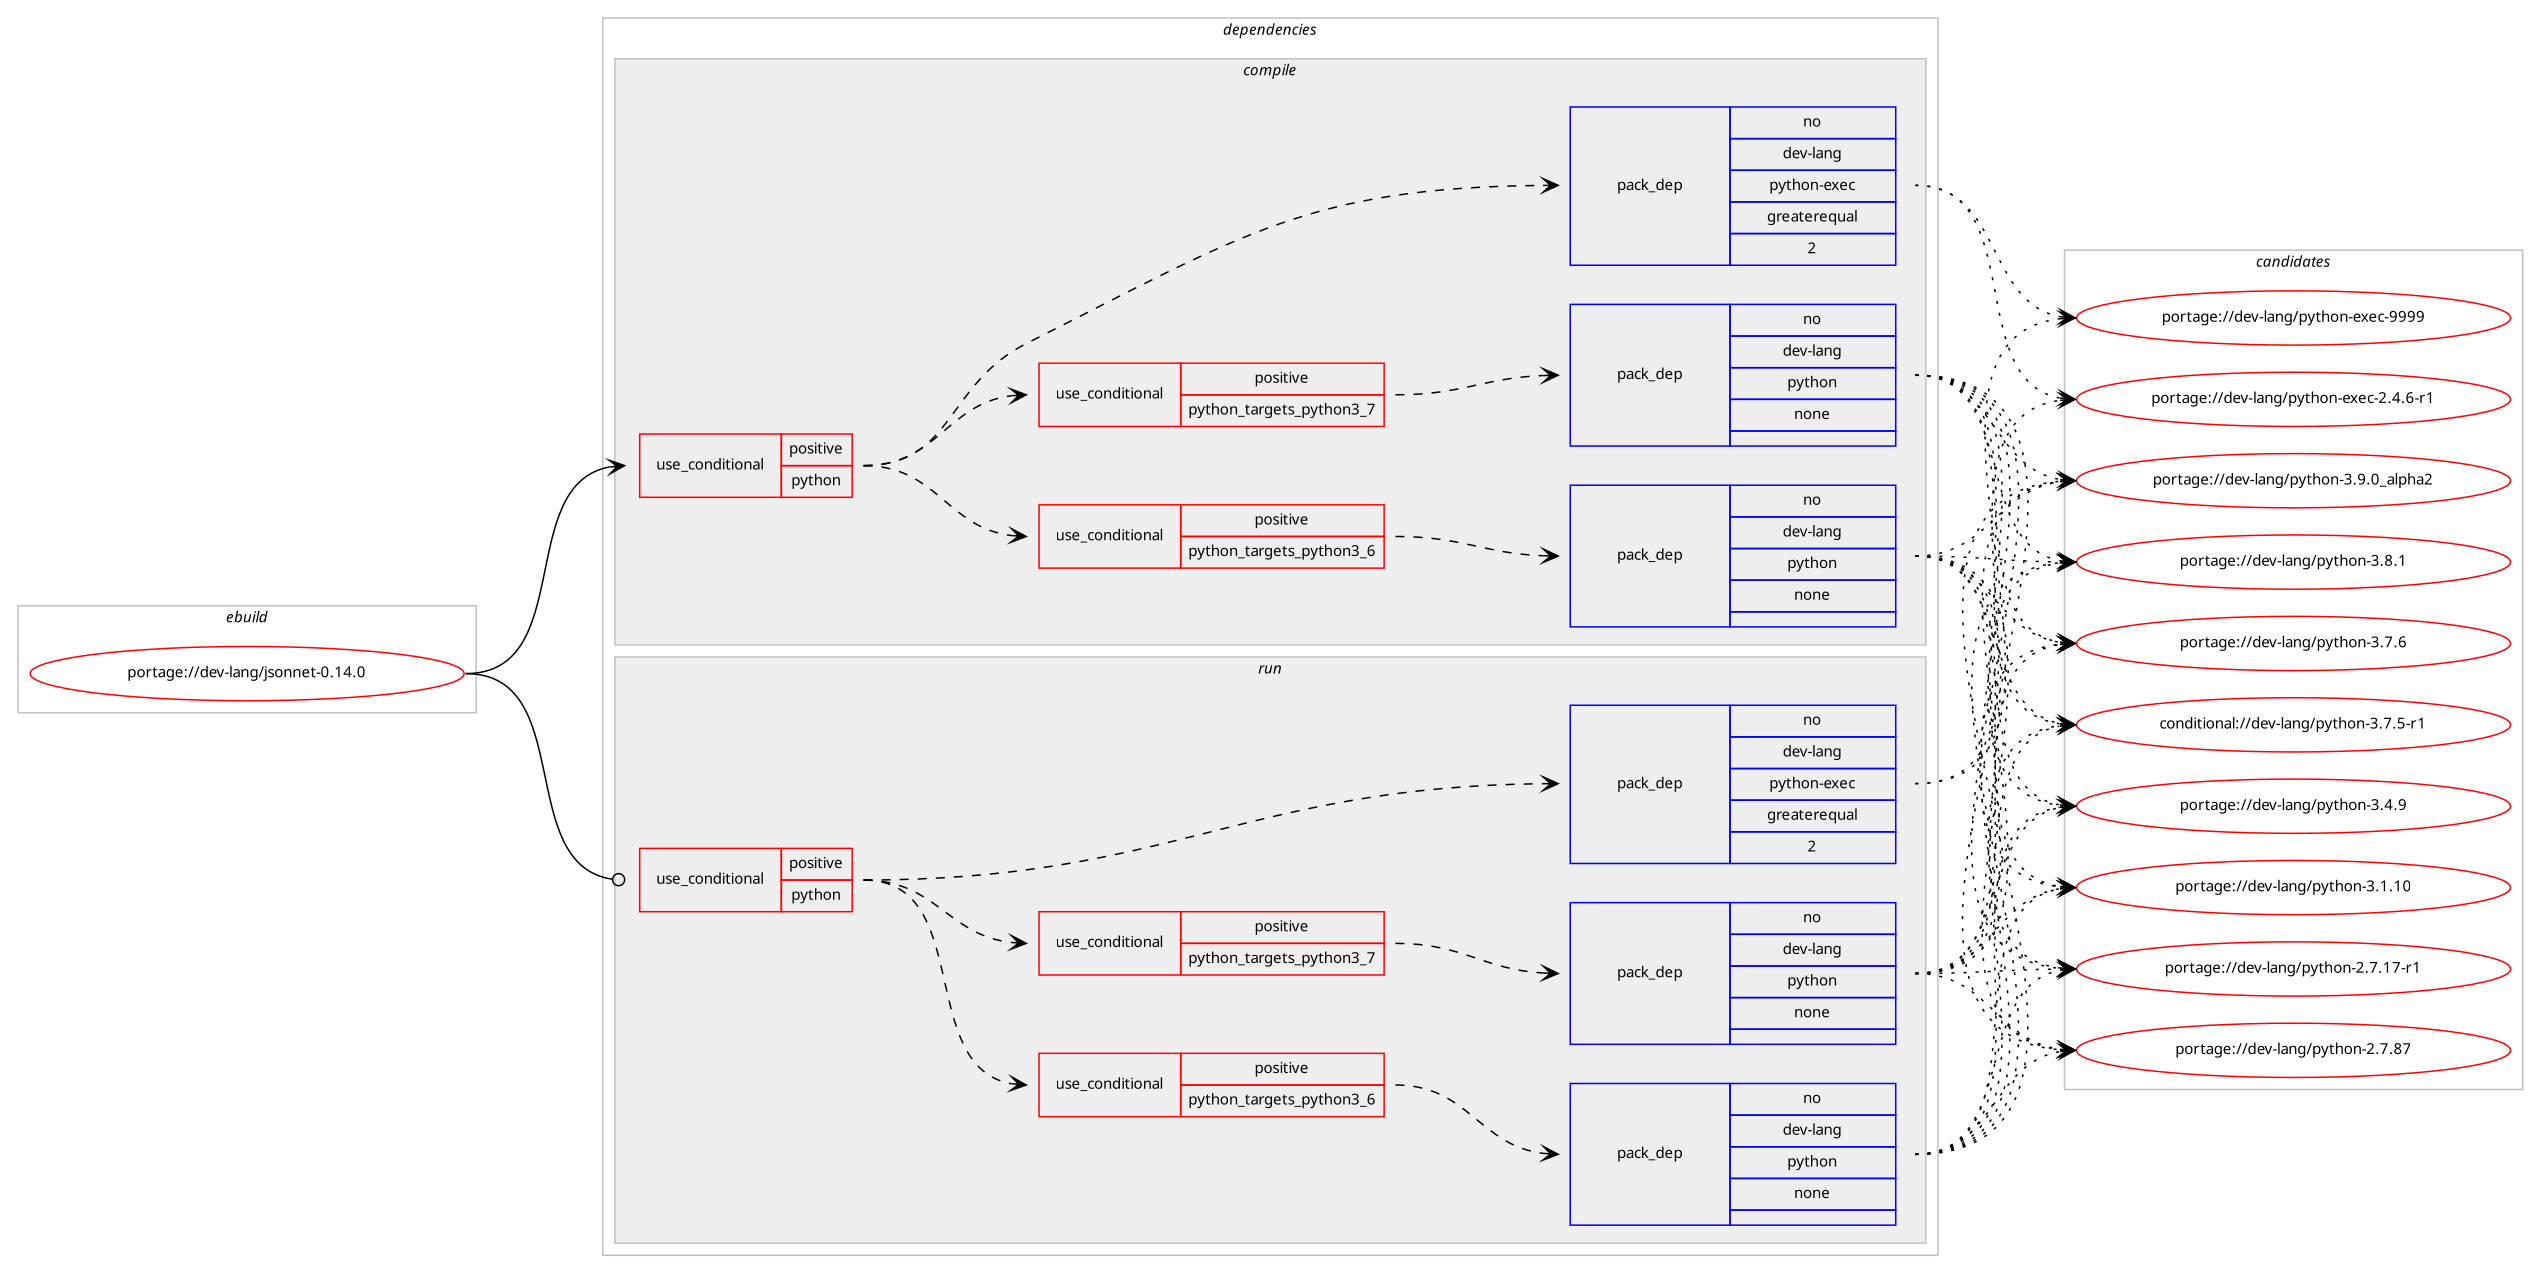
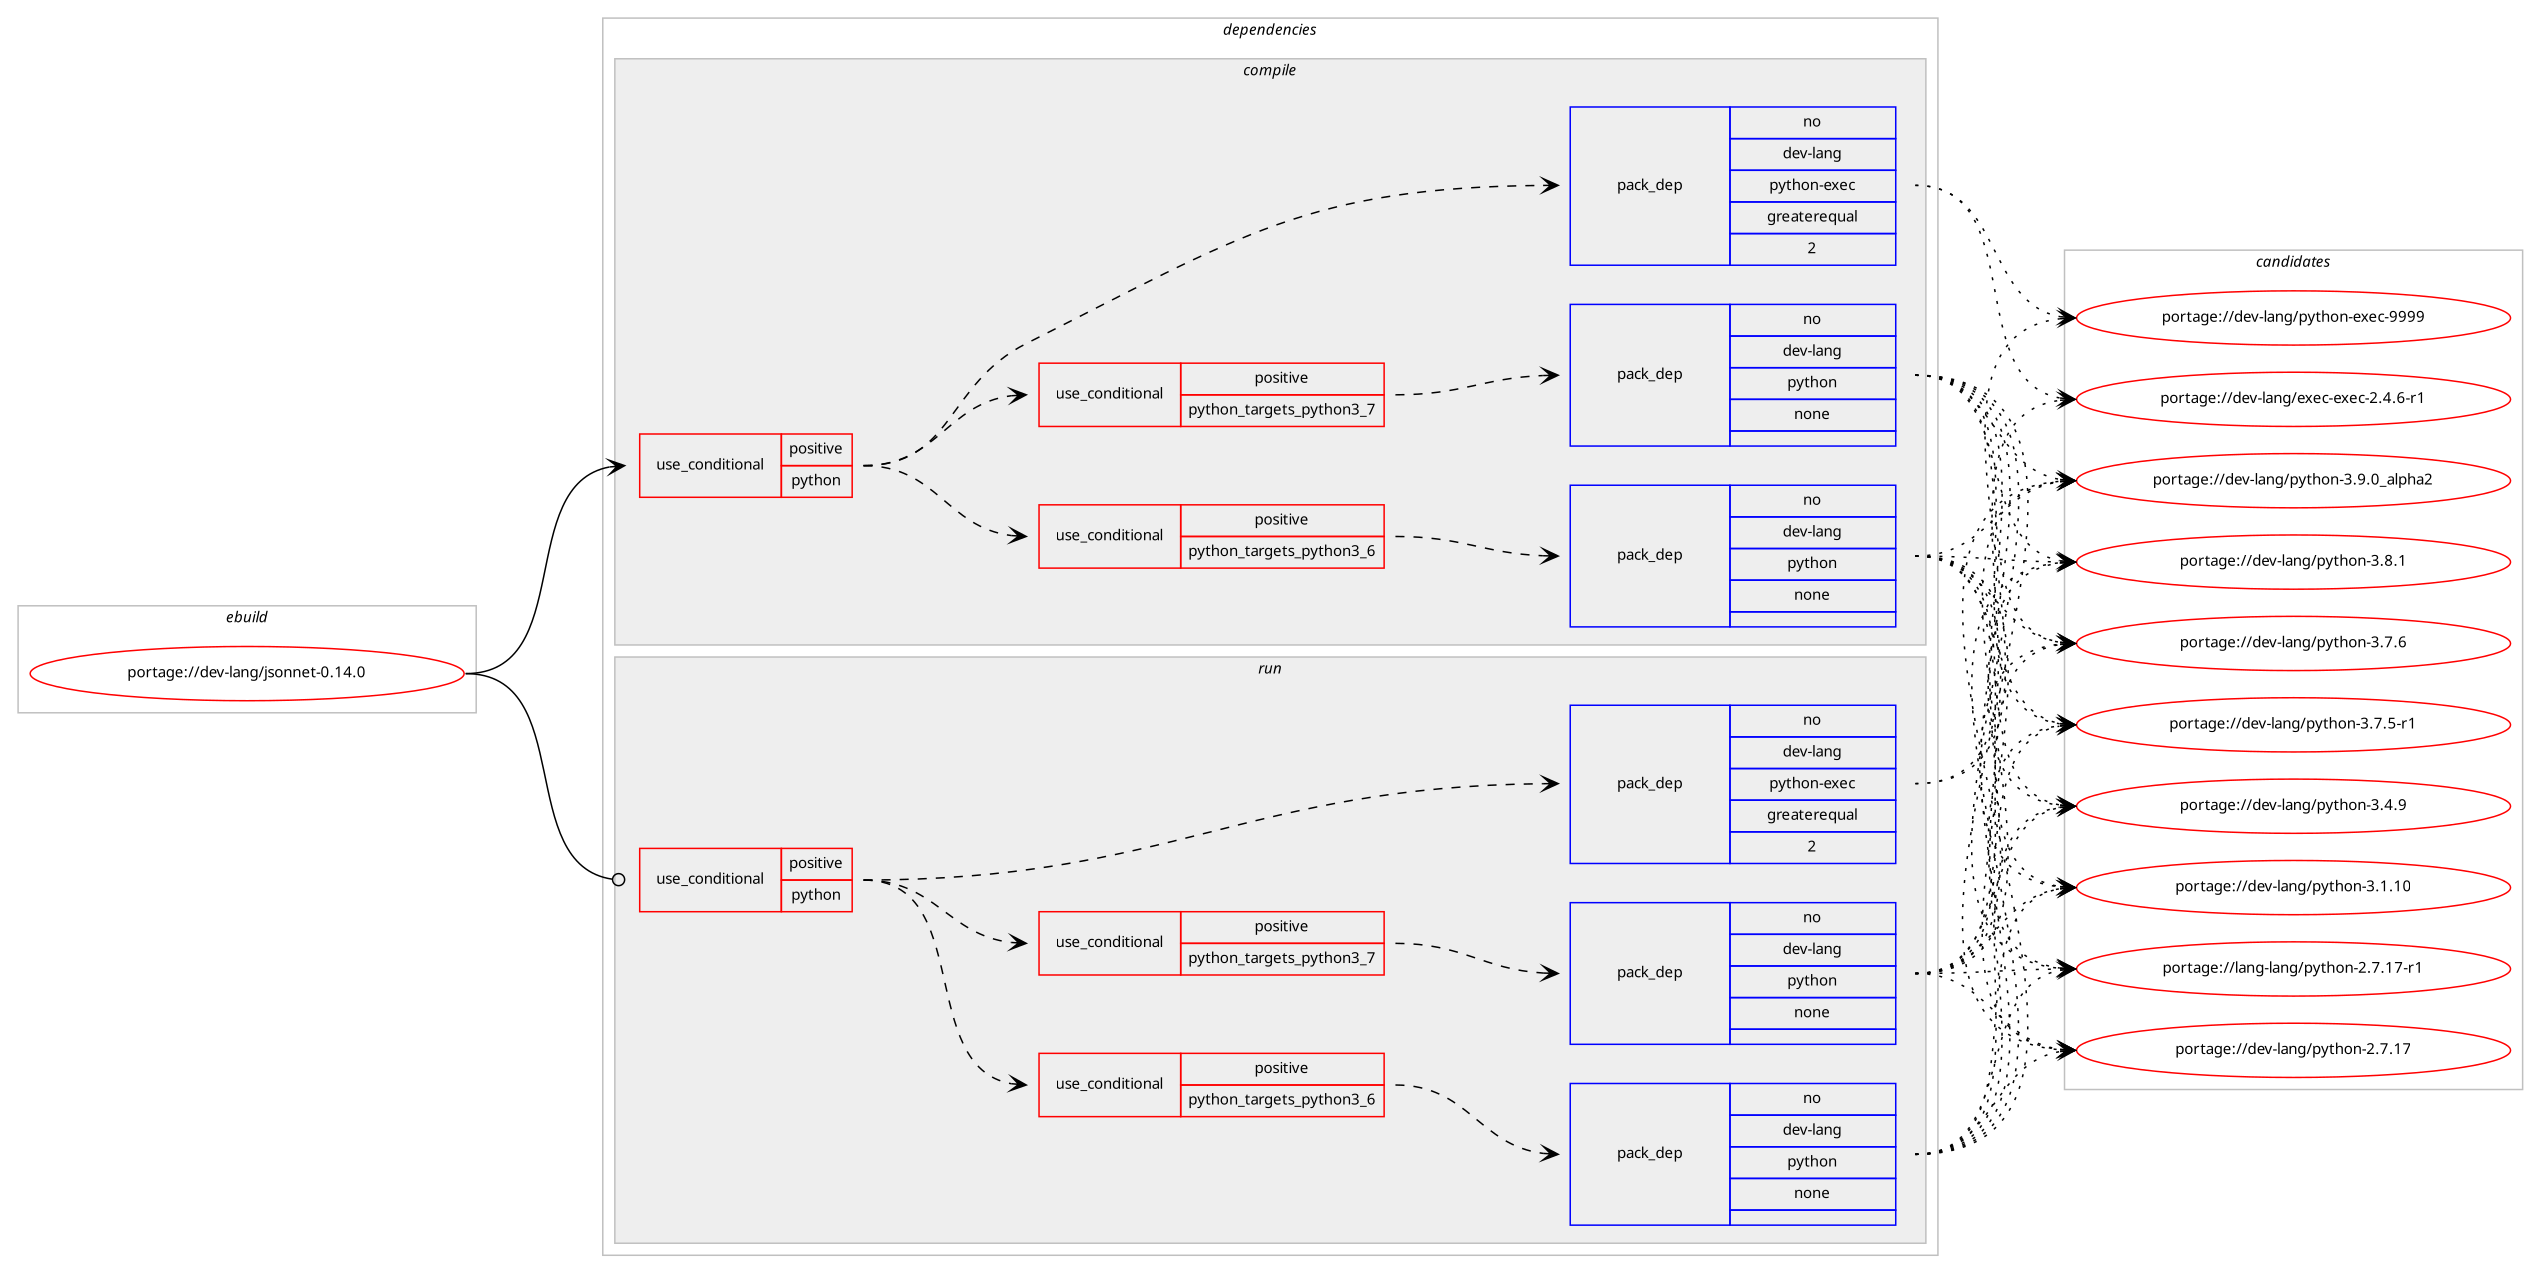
node "portage://dev-lang/python-exec-2.4.6-r1": label "portage://dev-lang/python-exec-2.4.6-r1" -> "portage://dev-lang/exec-exec-2.4.6-r1"
node "conditional://dev-lang/python-3.7.5-r1": label "conditional://dev-lang/python-3.7.5-r1" -> "portage://dev-lang/python-3.7.5-r1"
node "portage://dev-lang/python-2.7.17-r1": label "portage://dev-lang/python-2.7.17-r1" -> "portage://lang-lang/python-2.7.17-r1"
node "portage://dev-lang/python-2.7.87": label "portage://dev-lang/python-2.7.87" -> "portage://dev-lang/python-2.7.17"
